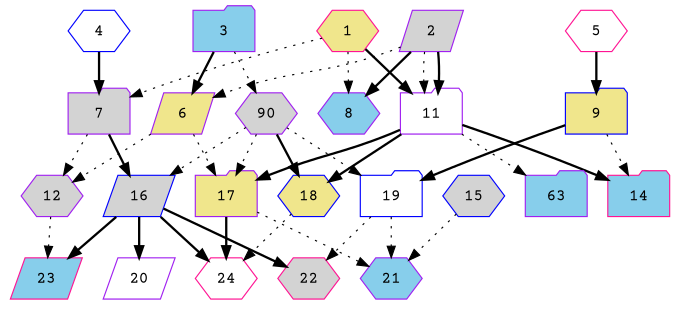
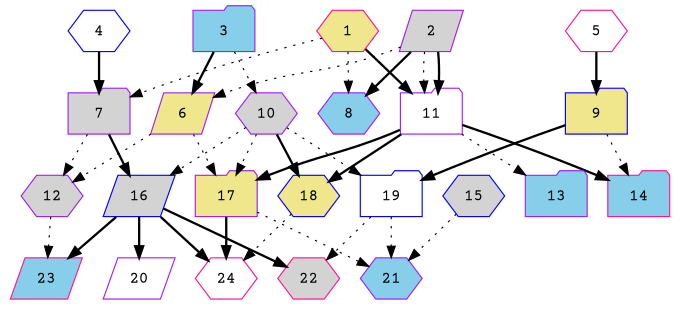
node "90": label "90" -> "10"
node "63": label "63" -> "13"
